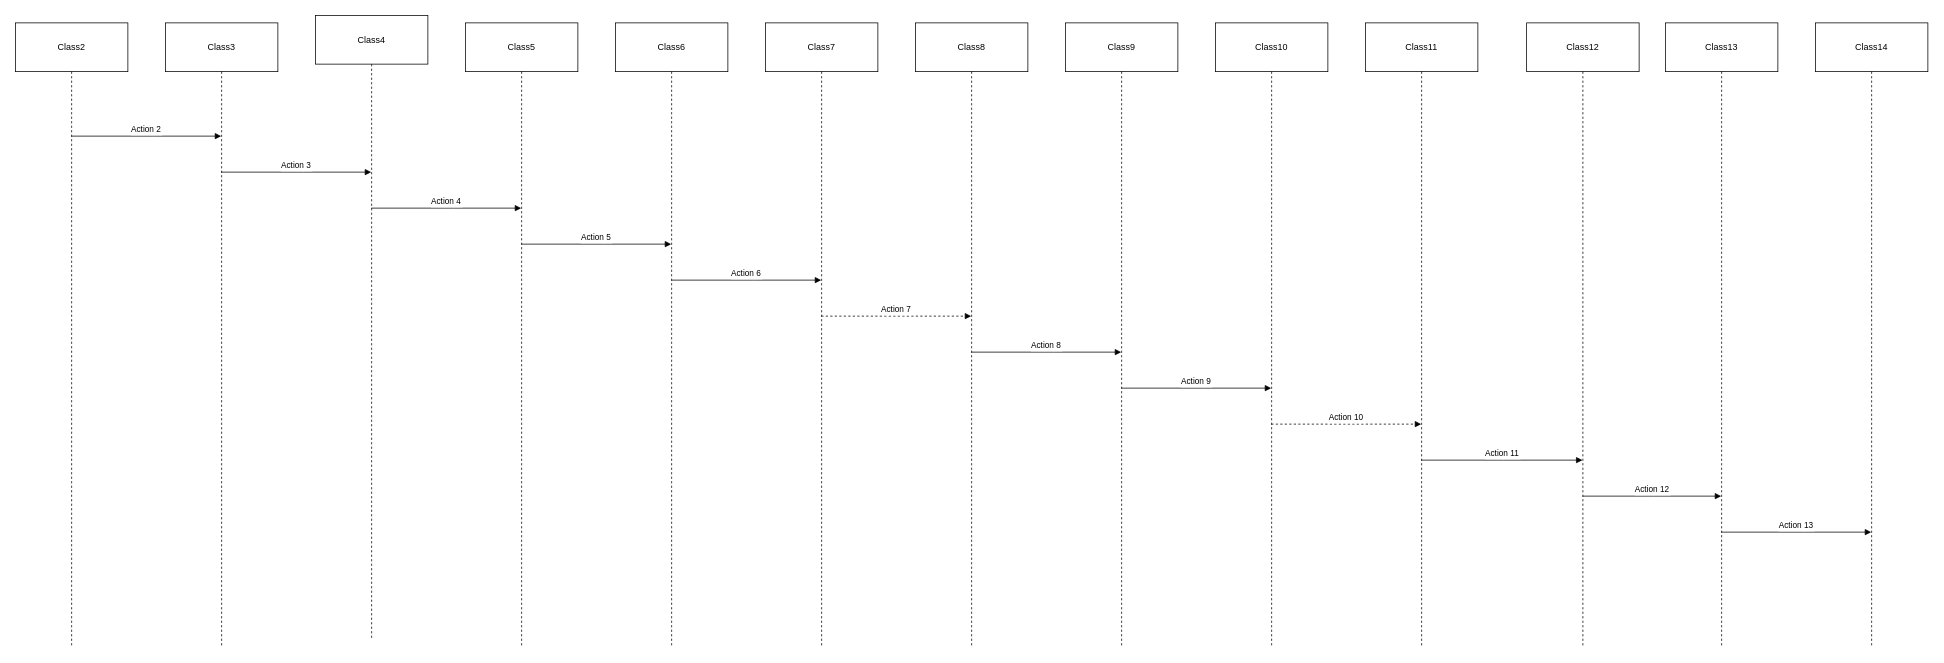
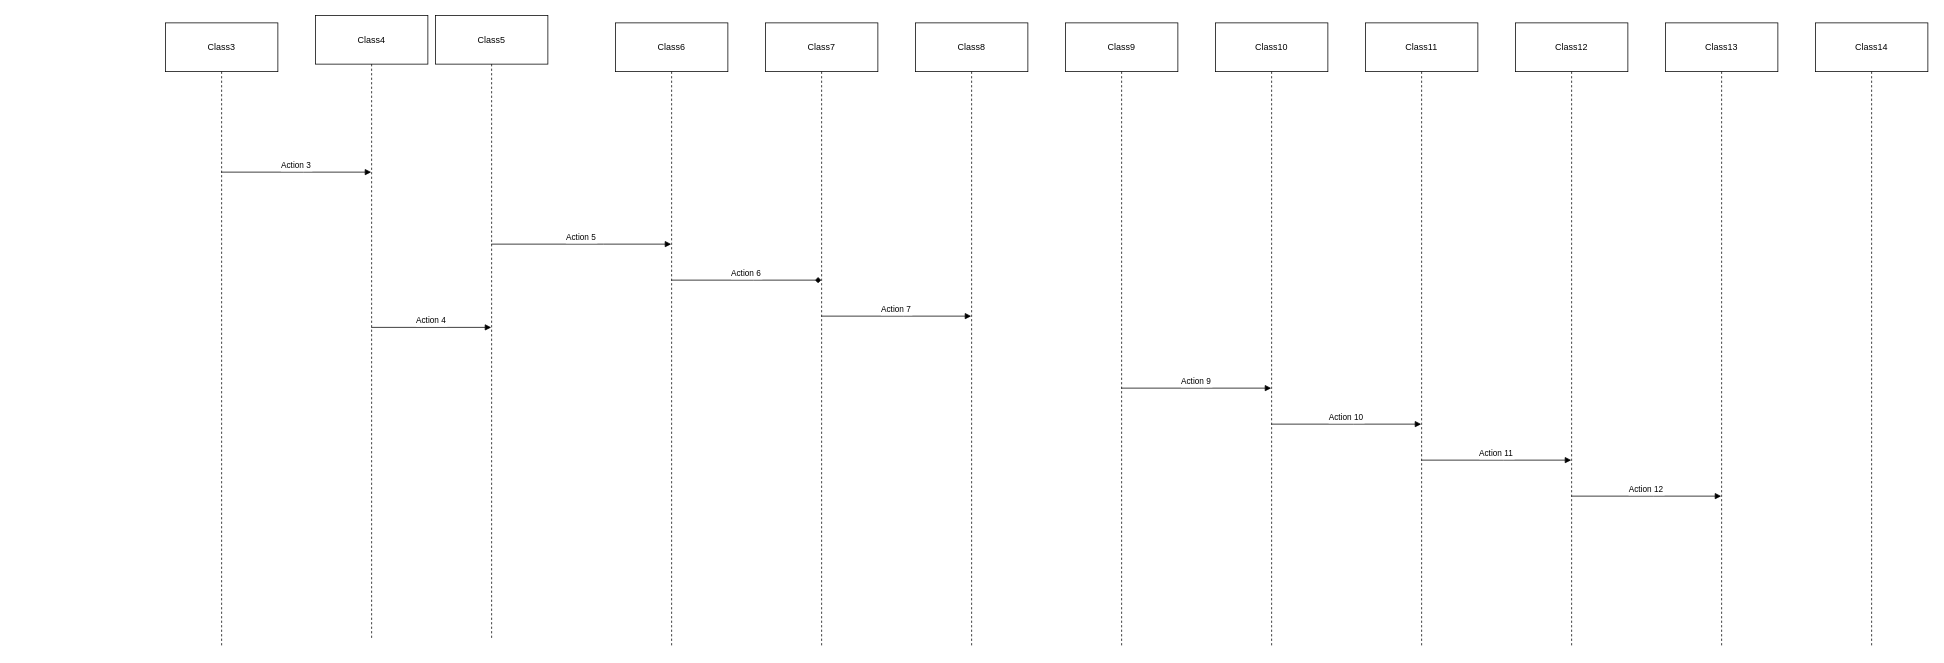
edge "Class2" -> "Class3": removed, label "Action 2"
edge "Class6" -> "Class7": arrowhead block -> diamond
edge "Class7" -> "Class8": style dashed -> solid
node "Class2": removed
node "Class5": moved (522, 335) -> (492, 327)
node "Class12": moved (1583, 335) -> (1572, 335)
edge "Class8" -> "Class9": removed, label "Action 8"
edge "Class10" -> "Class11": style dashed -> solid
edge "Class13" -> "Class14": removed, label "Action 13"
